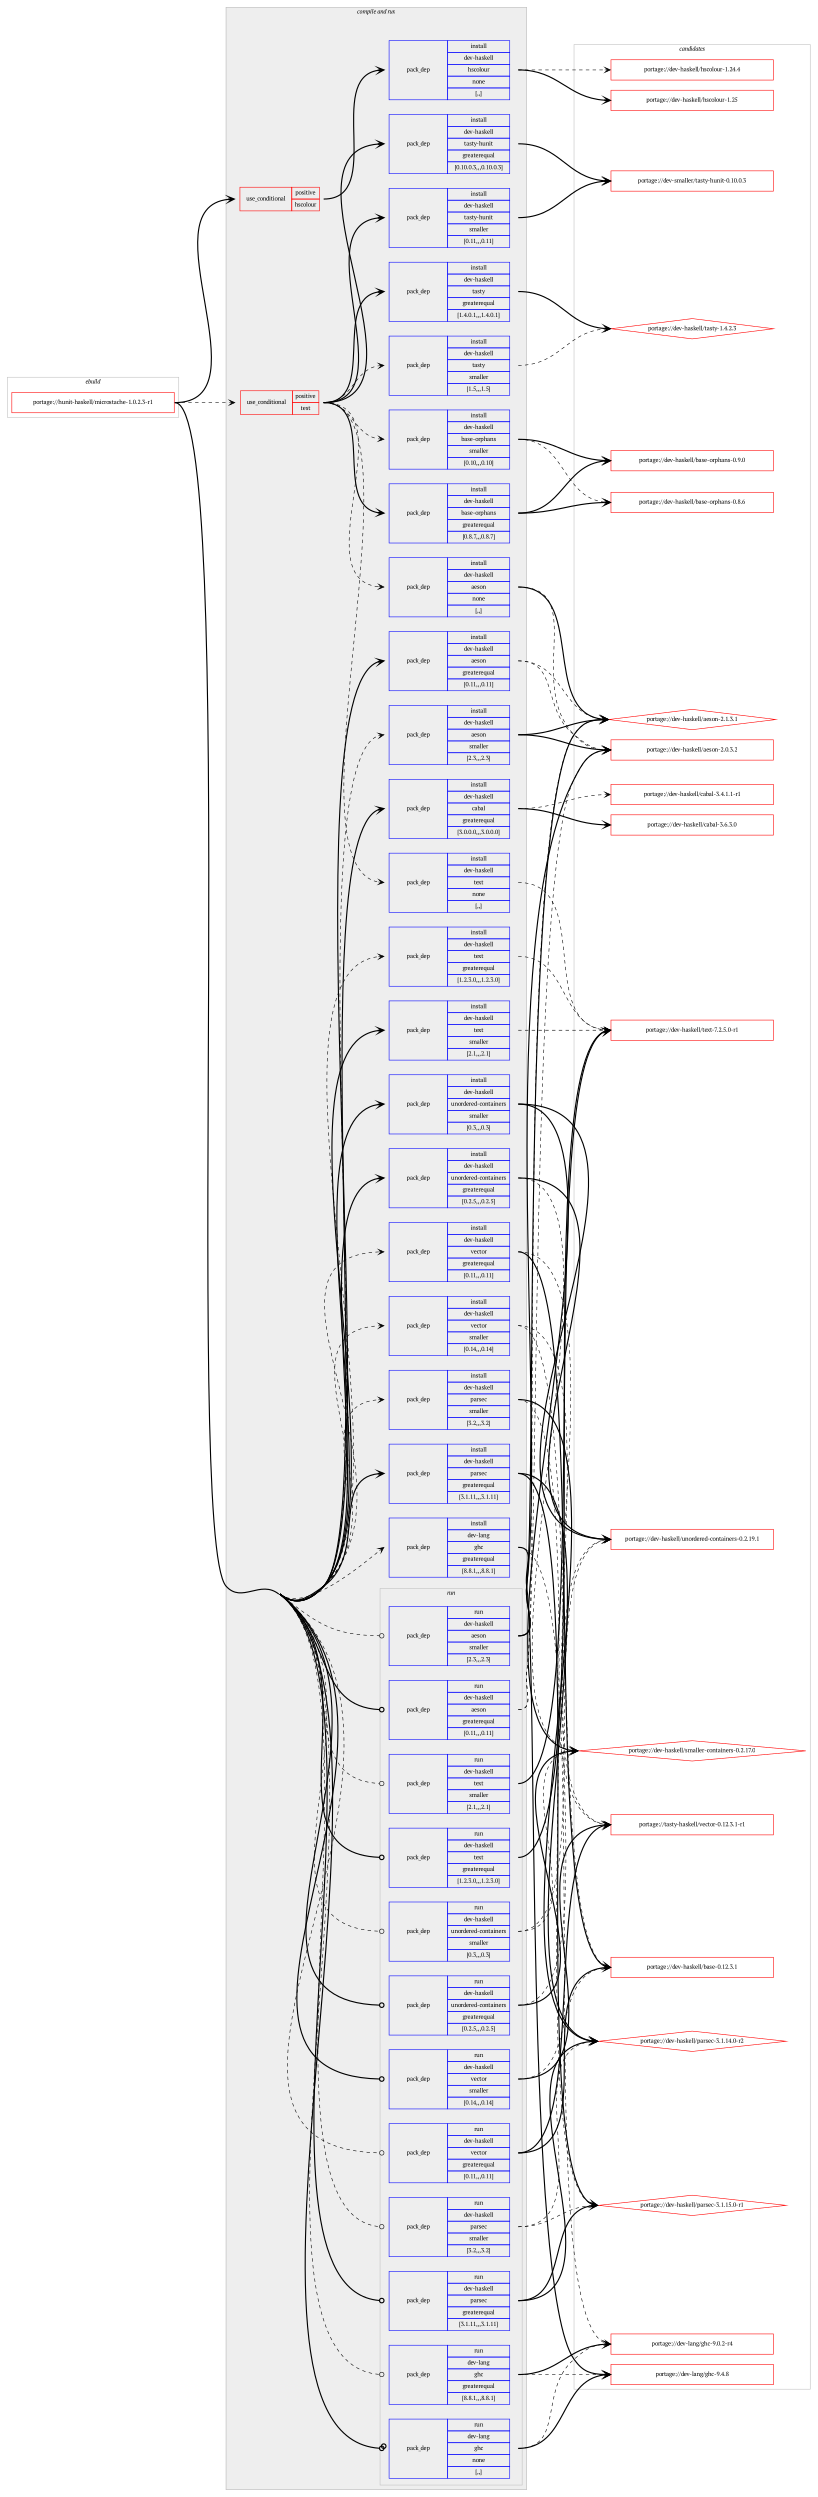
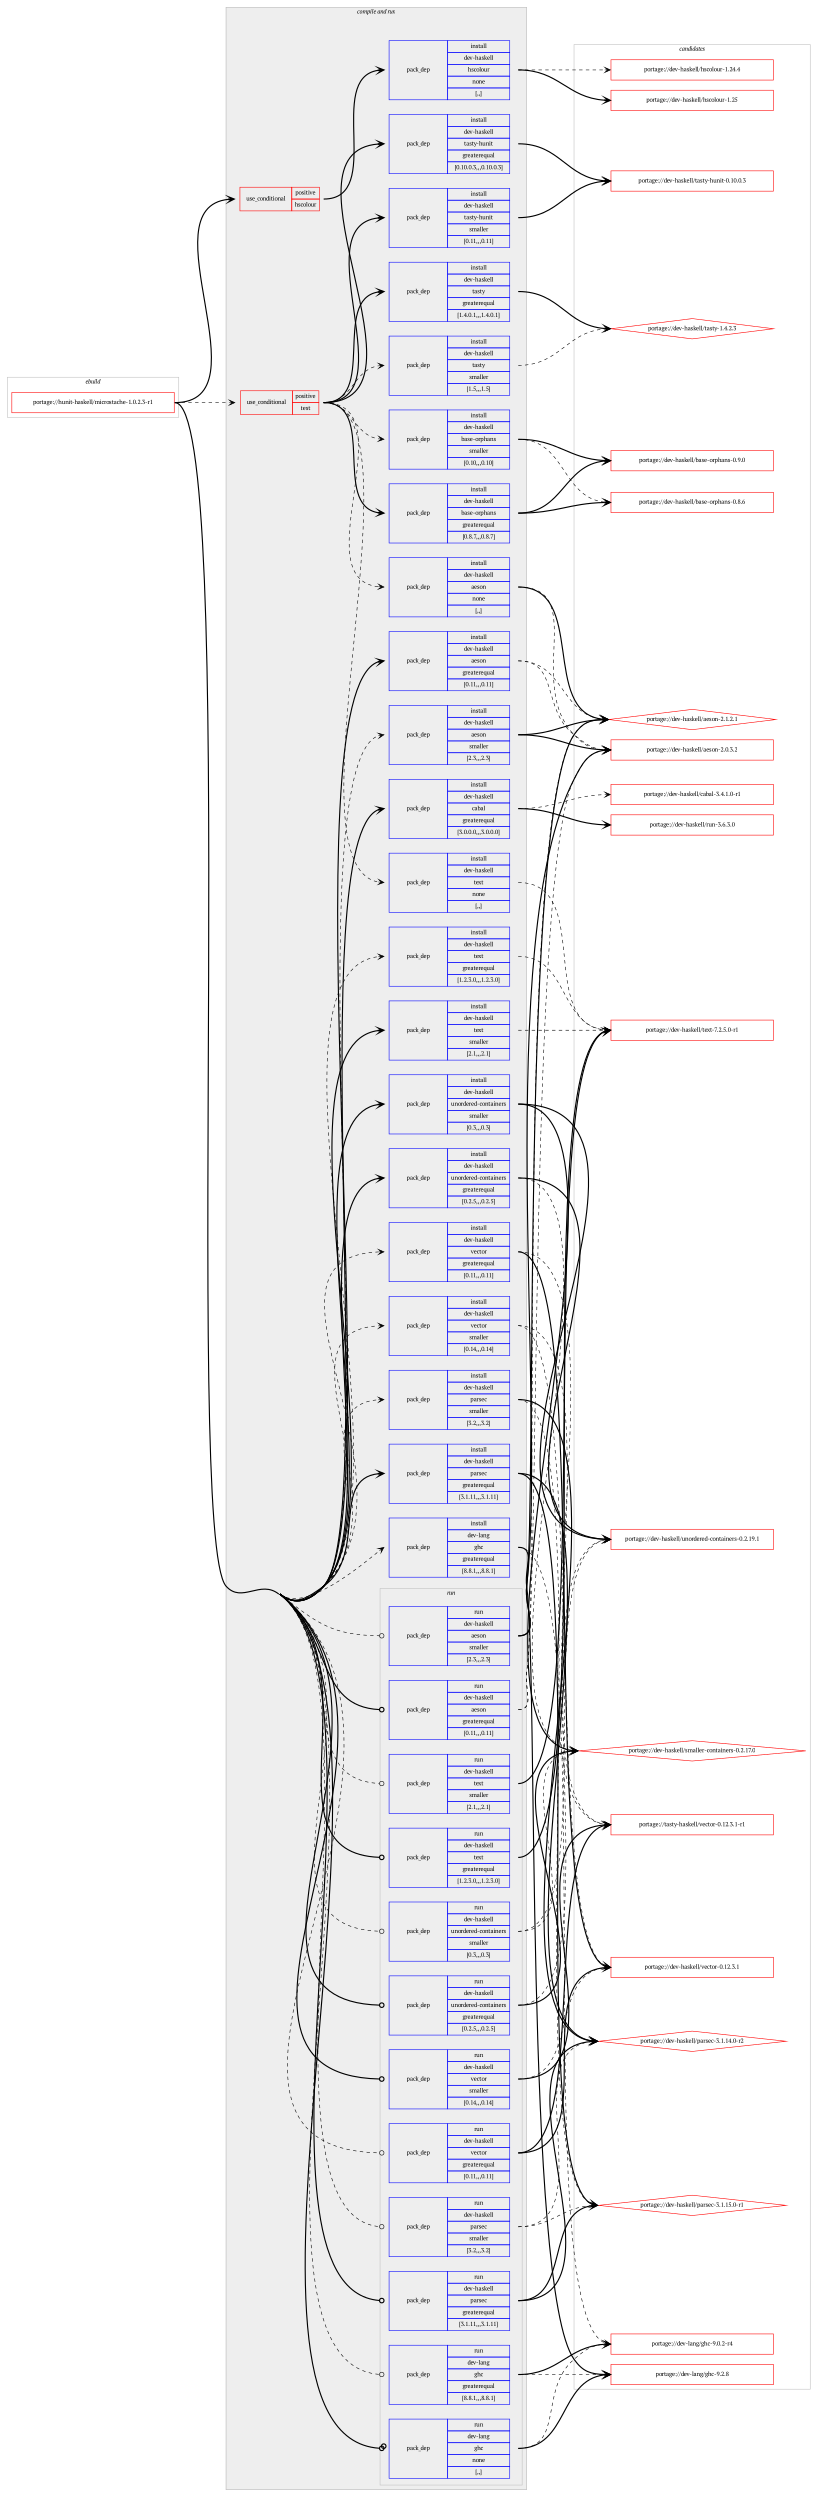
node "portage://dev-smaller/tasty-hunit-0.10.0.3": label "portage://dev-smaller/tasty-hunit-0.10.0.3" -> "portage://dev-haskell/tasty-hunit-0.10.0.3"
node "portage://dev-haskell/aeson-2.1.3.1": label "portage://dev-haskell/aeson-2.1.3.1" -> "portage://dev-haskell/aeson-2.1.2.1"
node "portage://dev-haskell/cabal-3.4.1.1-r1": label "portage://dev-haskell/cabal-3.4.1.1-r1" -> "portage://dev-haskell/cabal-3.4.1.0-r1"
node "portage://dev-haskell/cabal-3.6.3.0": label "portage://dev-haskell/cabal-3.6.3.0" -> "portage://dev-haskell/run-3.6.3.0"
node "portage://dev-haskell/base-0.12.3.1": label "portage://dev-haskell/base-0.12.3.1" -> "portage://dev-haskell/vector-0.12.3.1"
node "portage://dev-lang/ghc-9.4.8": label "portage://dev-lang/ghc-9.4.8" -> "portage://dev-lang/ghc-9.2.8"
